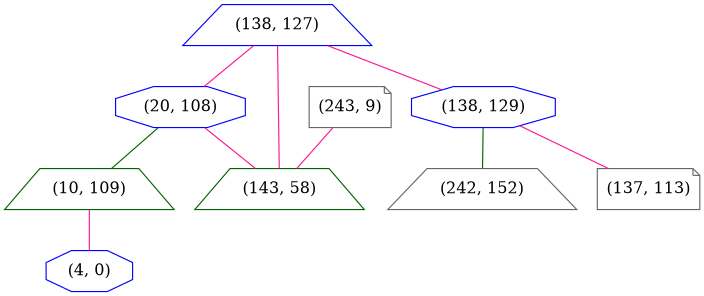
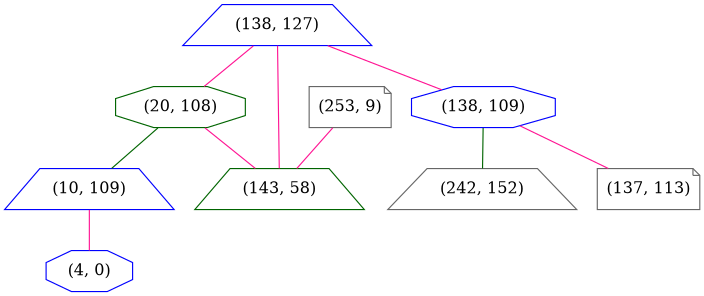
node "(20, 108)": color blue -> darkgreen
node "(243, 9)": label "(243, 9)" -> "(253, 9)"
node "(138, 129)": label "(138, 129)" -> "(138, 109)"
node "(10, 109)": color darkgreen -> blue
